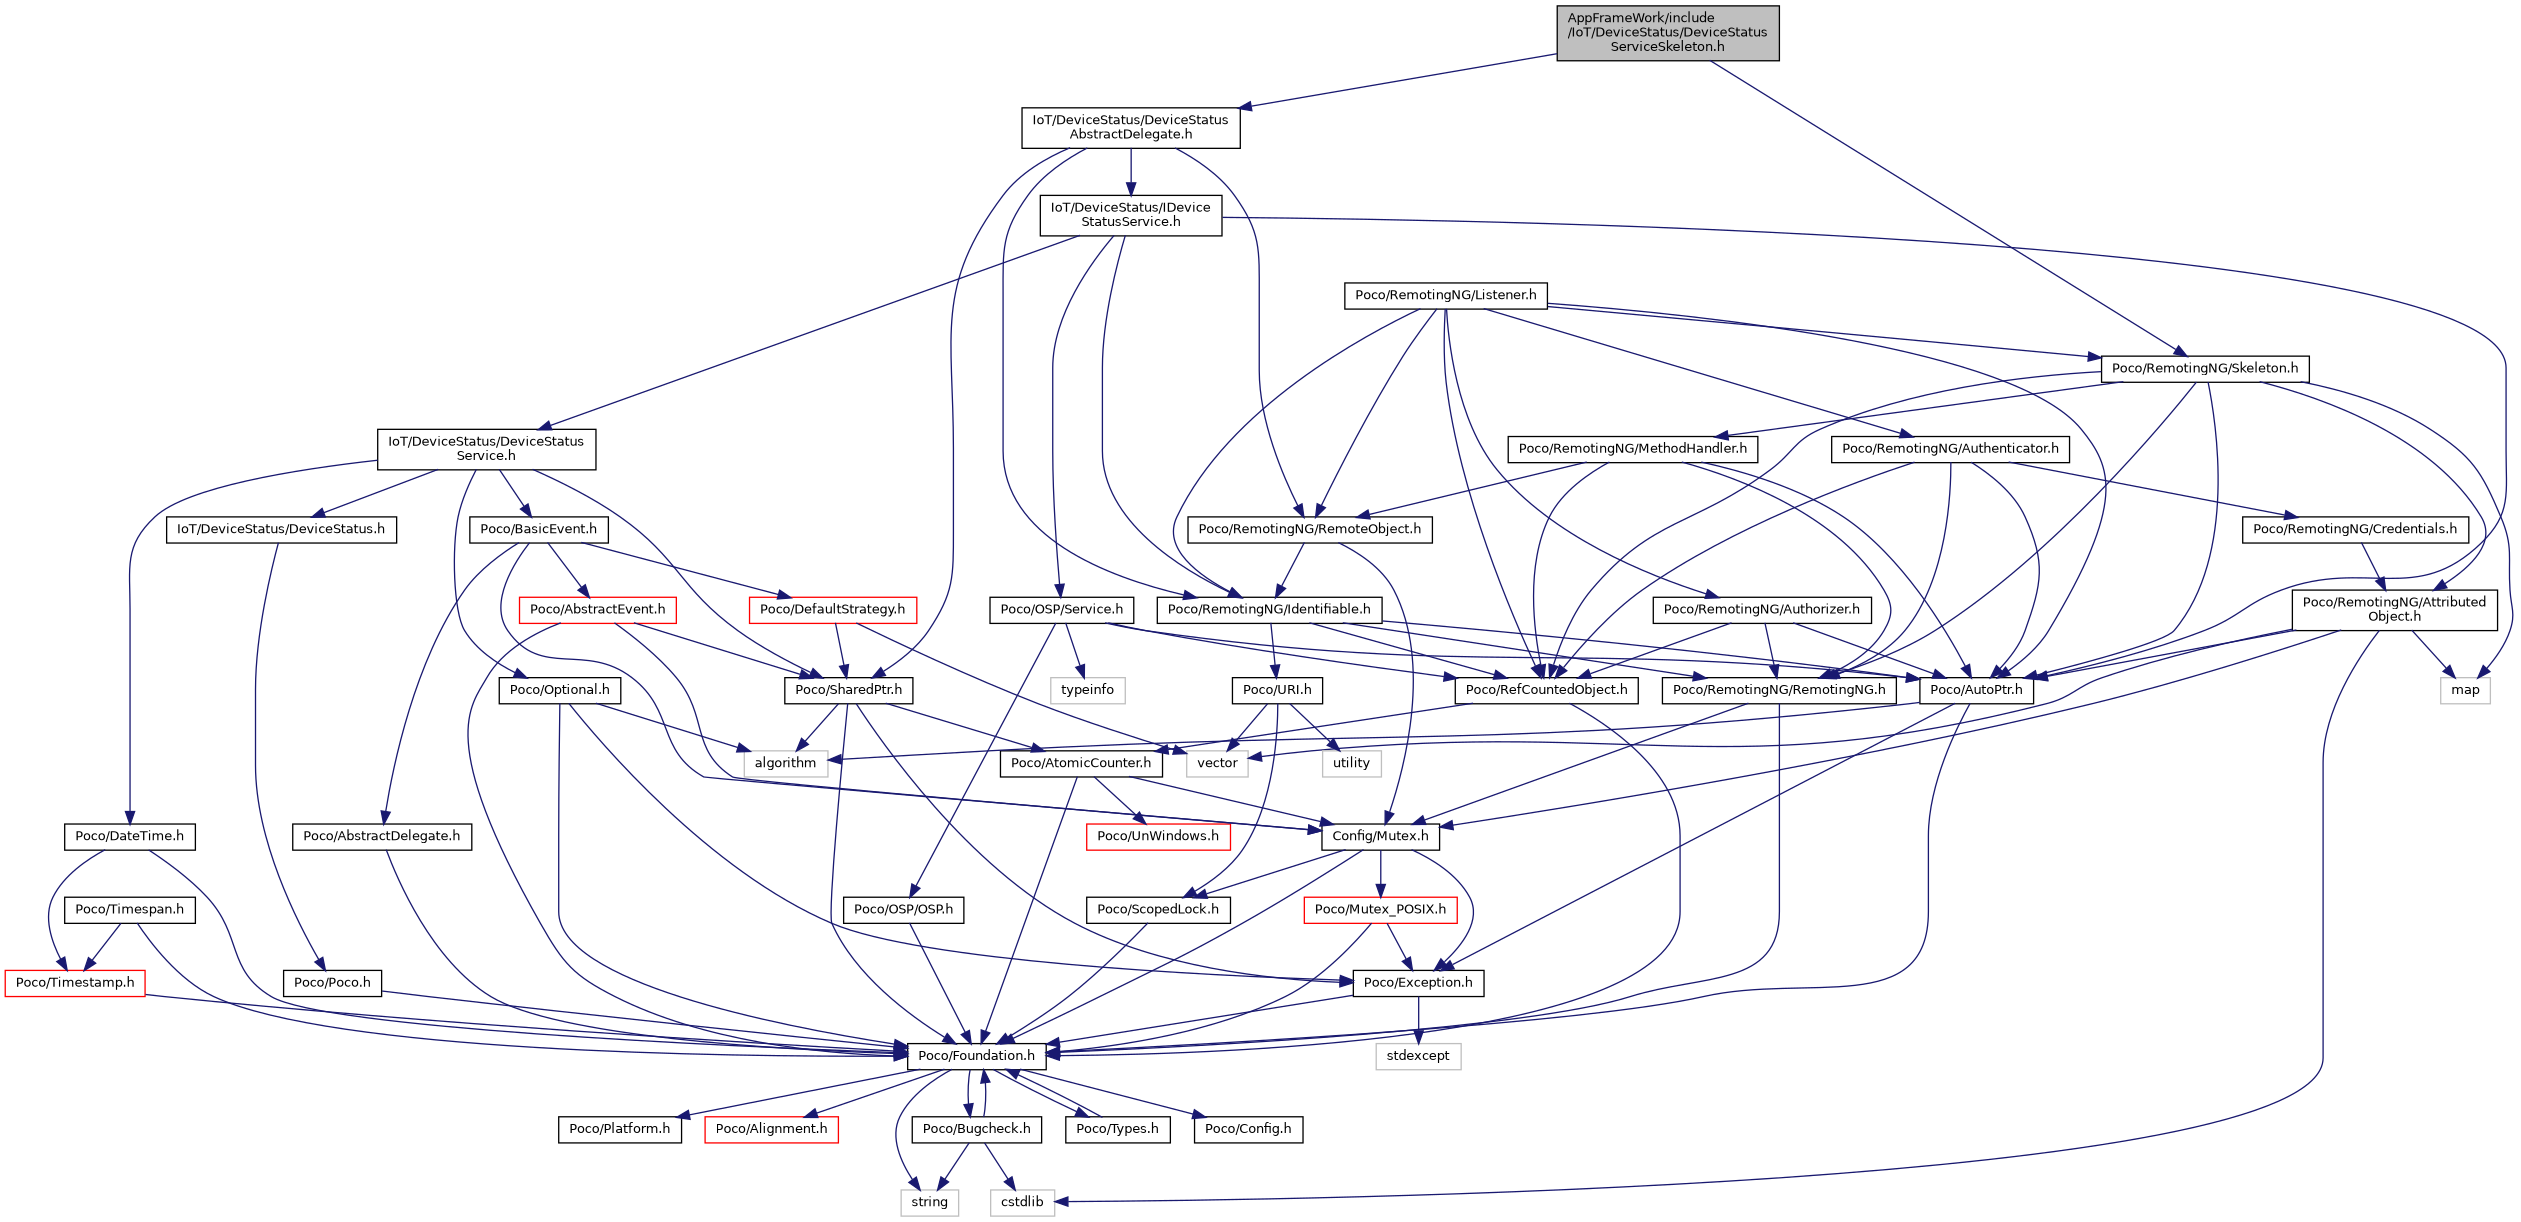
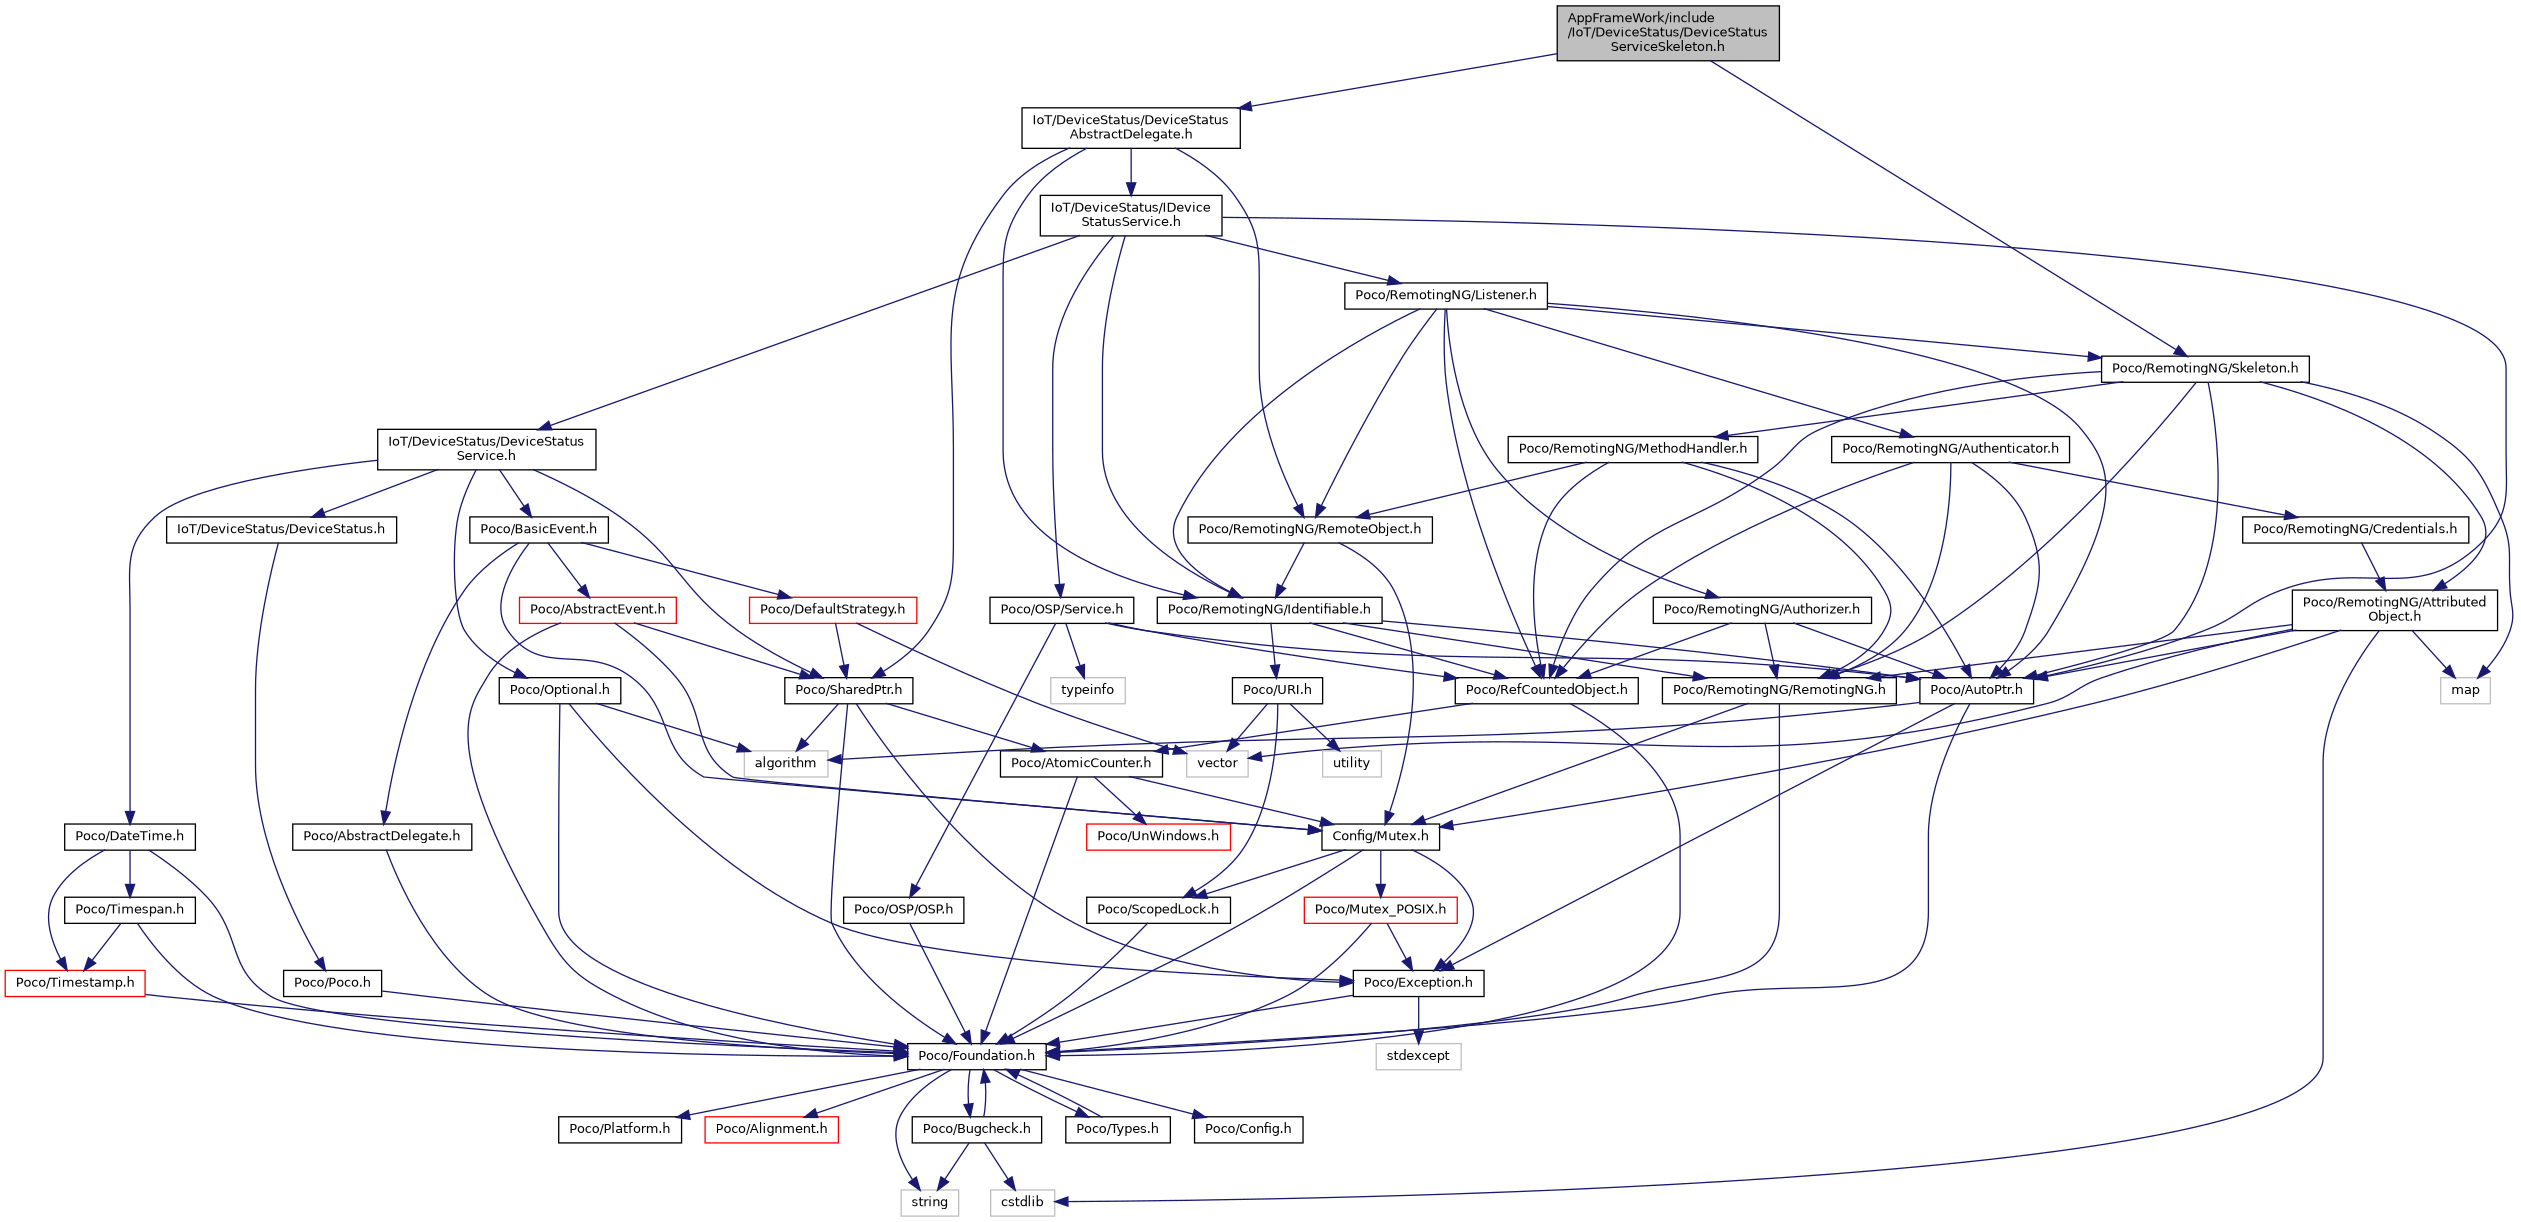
edge "IoT/DeviceStatus/IDevice StatusService.h" -> "Poco/RemotingNG/Listener.h": added
edge "Poco/RemotingNG/Attributed Object.h" -> "Poco/RemotingNG/RemotingNG.h": added
edge "Poco/DateTime.h" -> "Poco/Timespan.h": added
